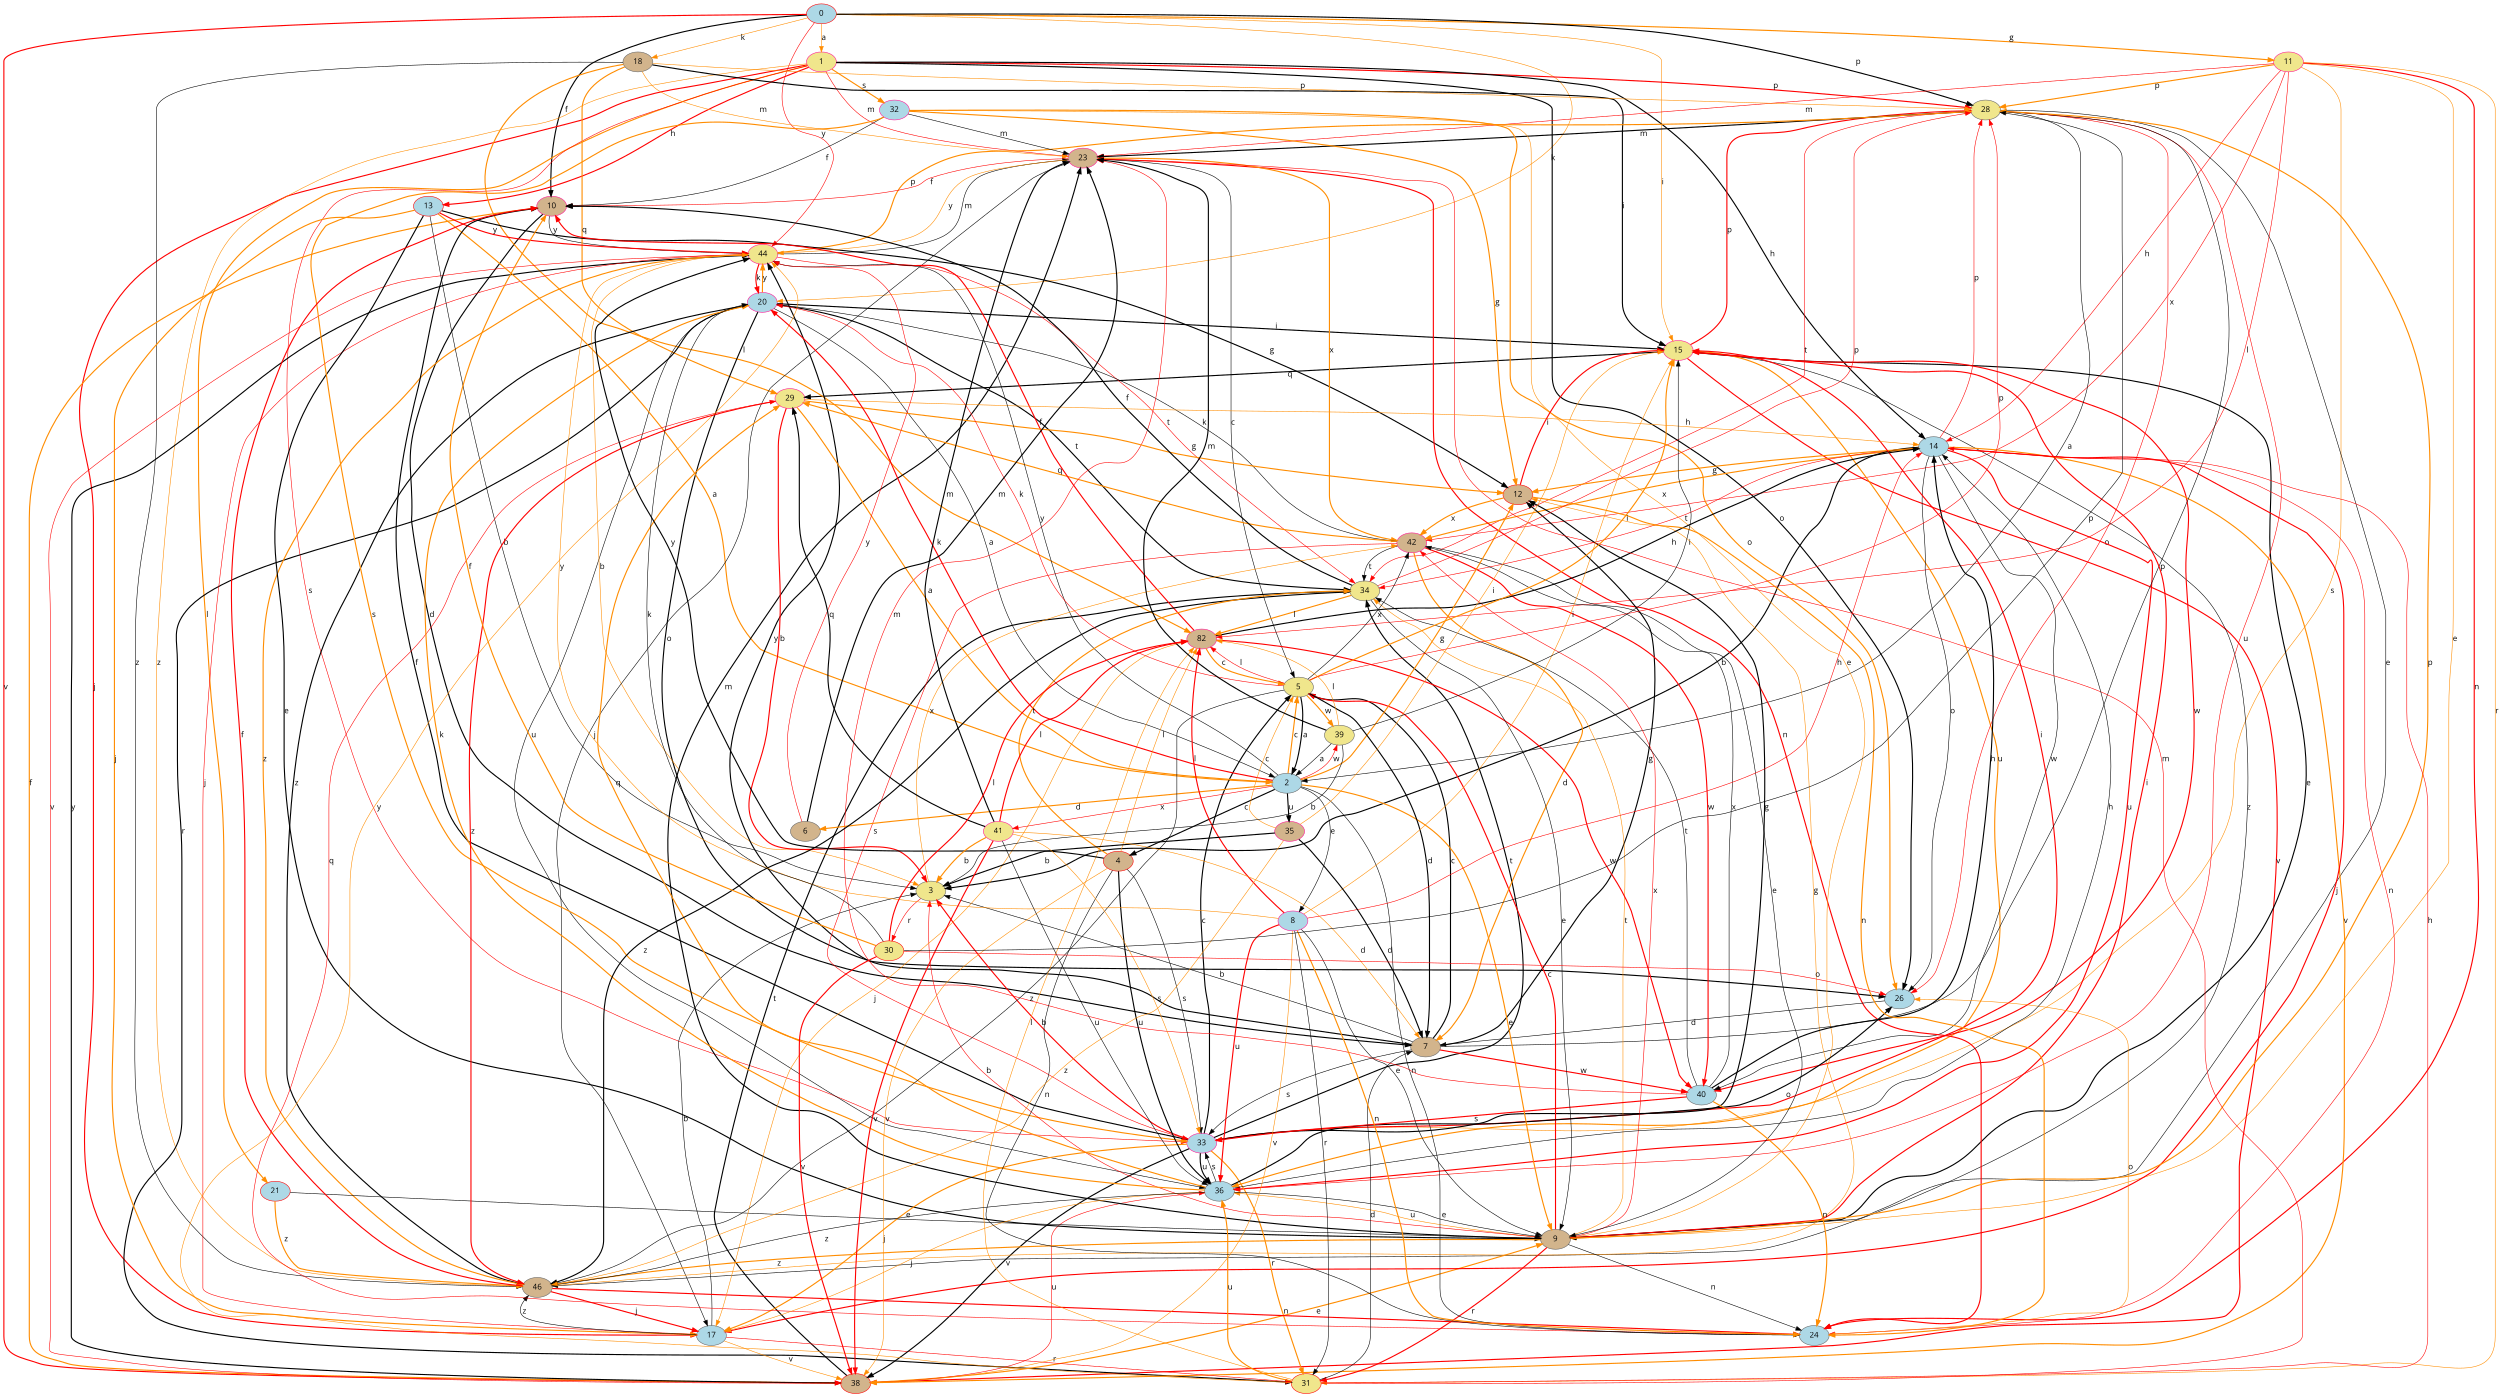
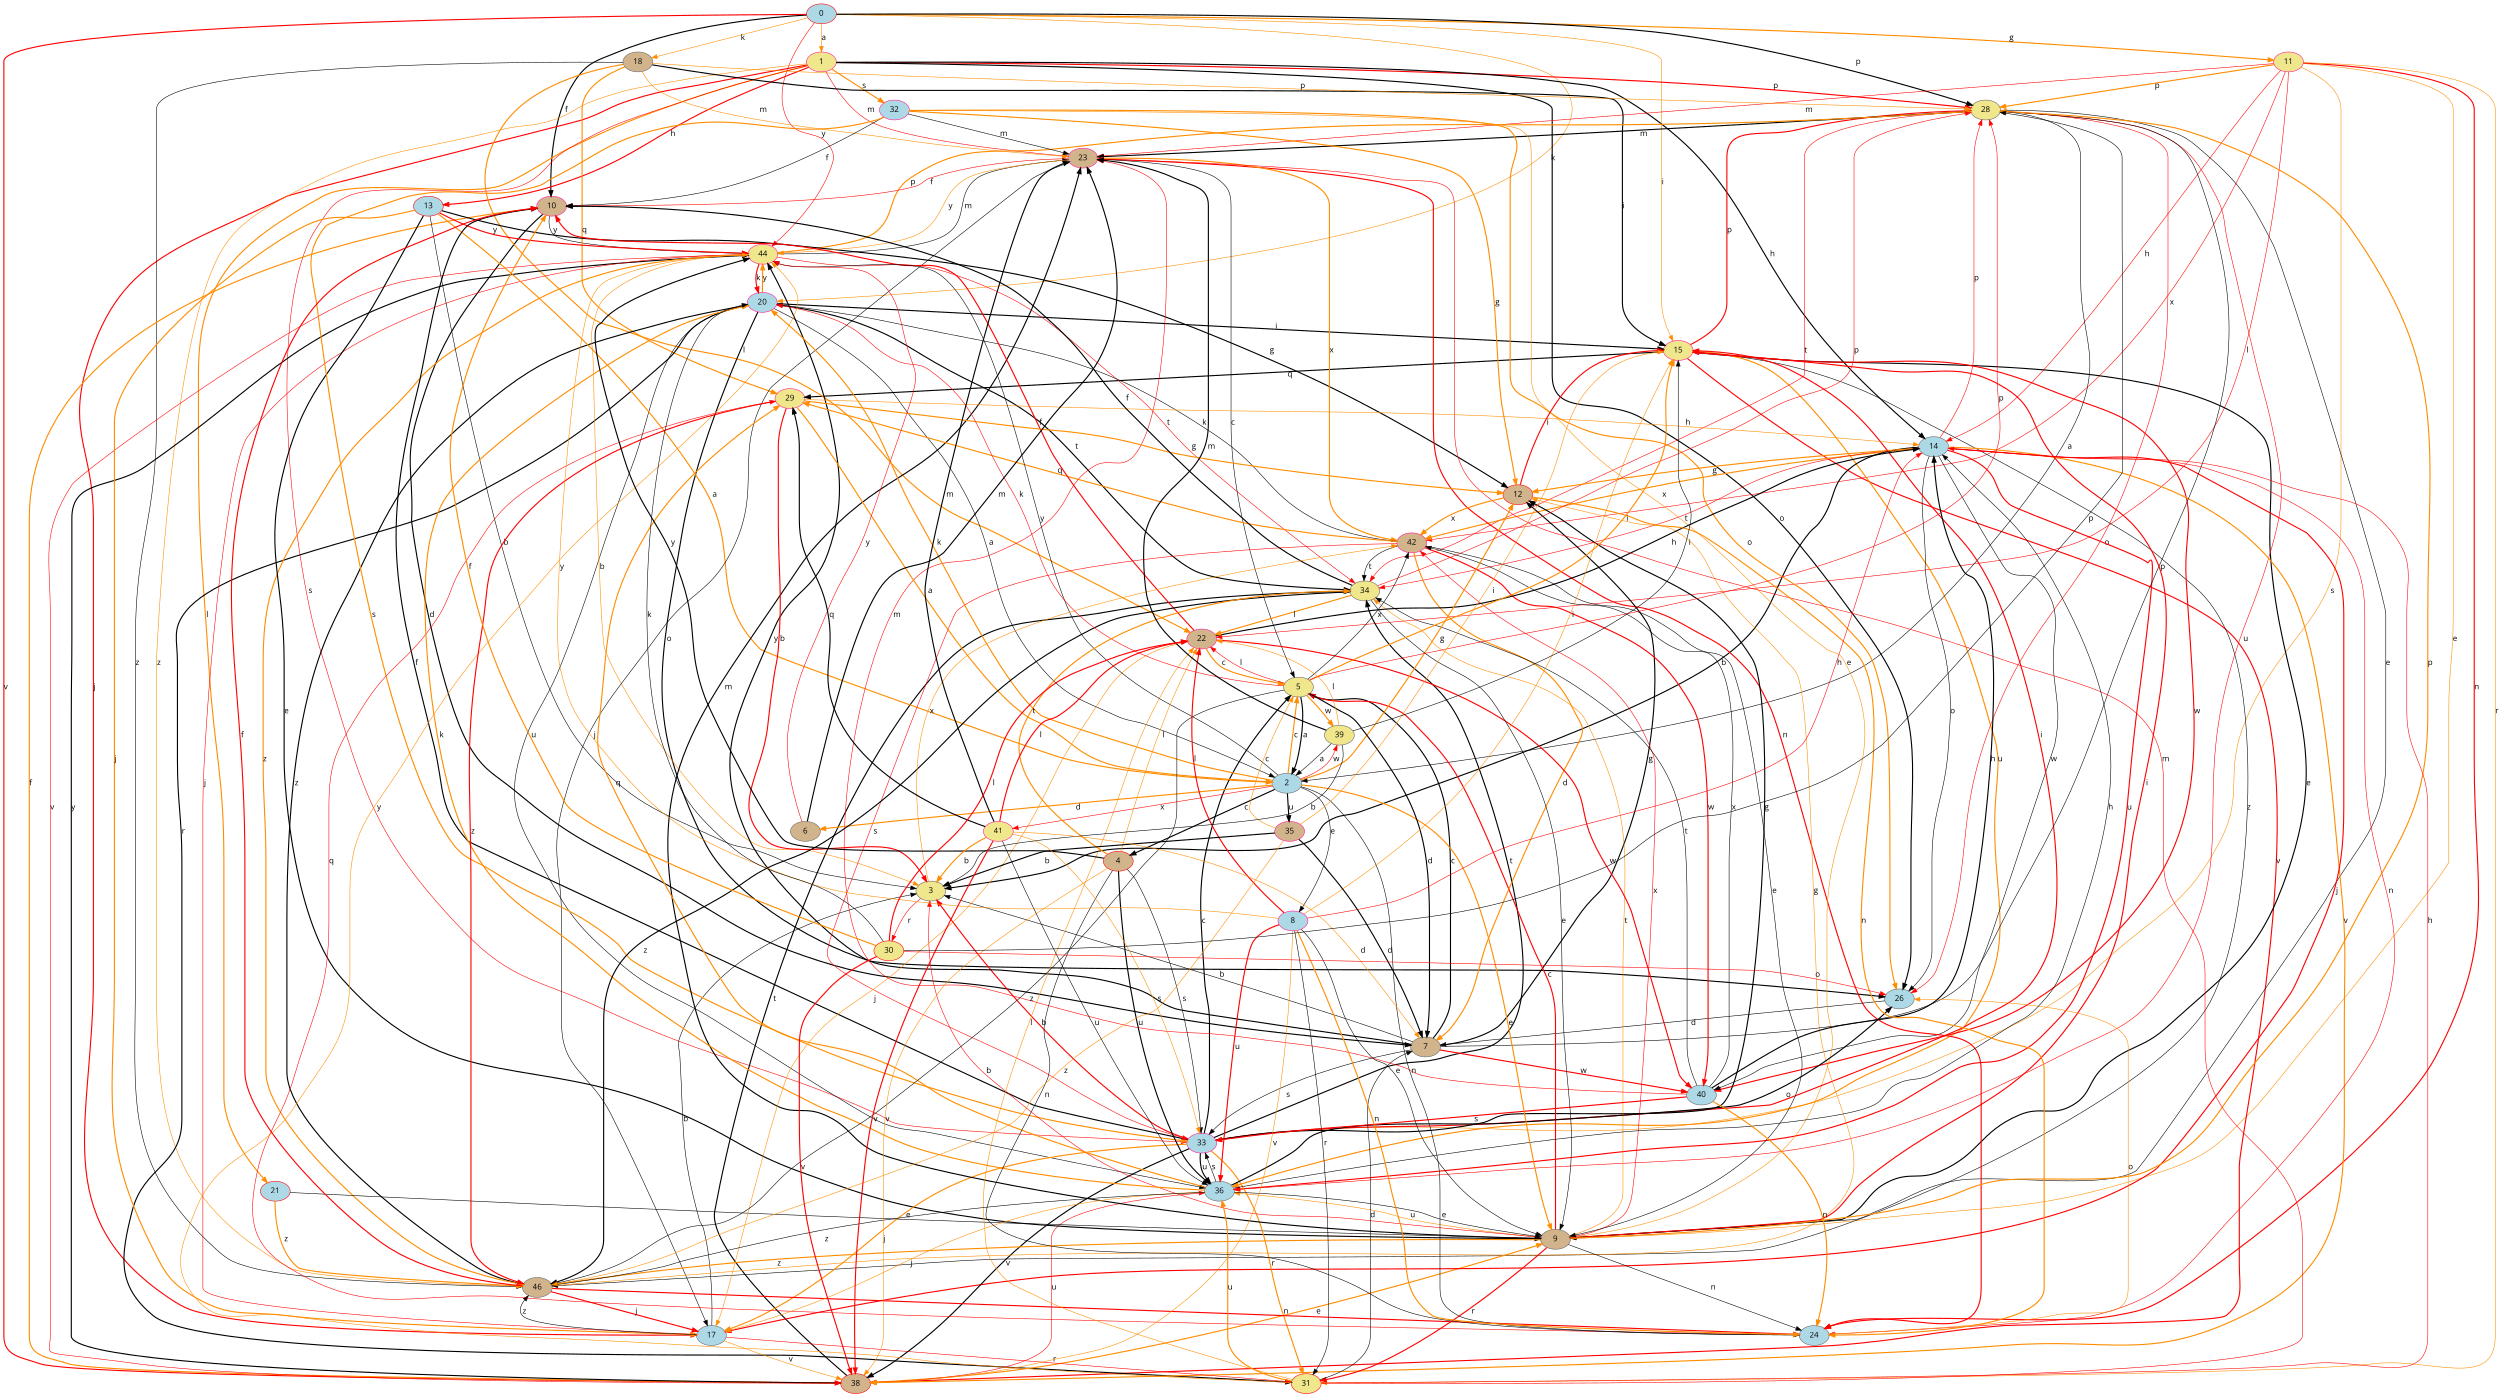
edge "2" -> "20": color red -> darkorange
node "82": label "82" -> "22"
